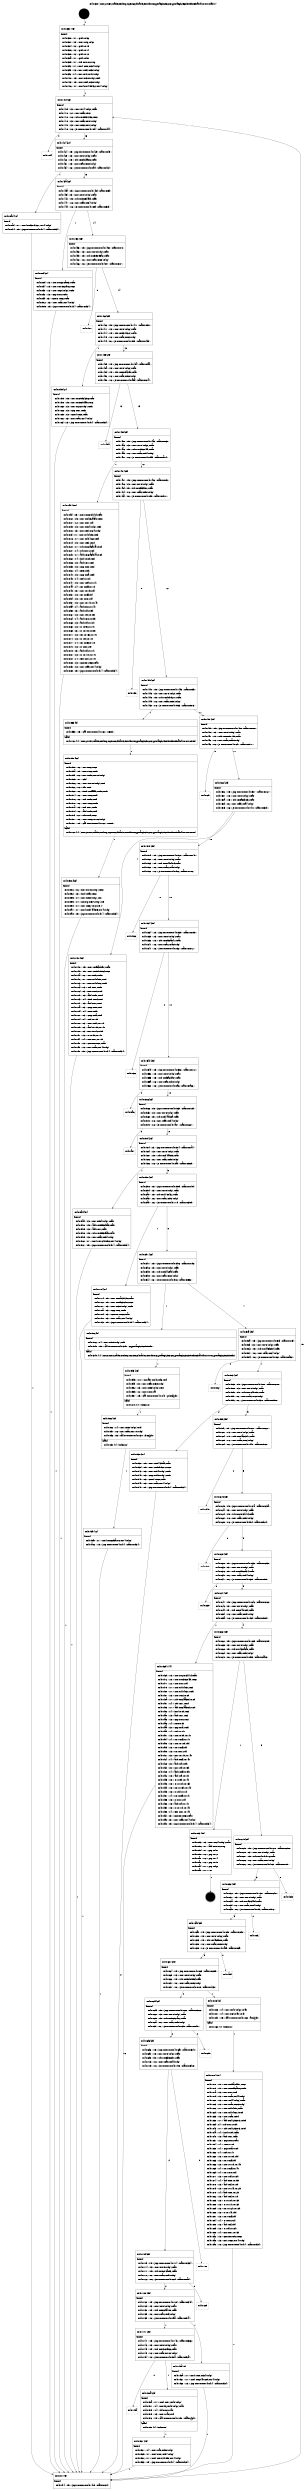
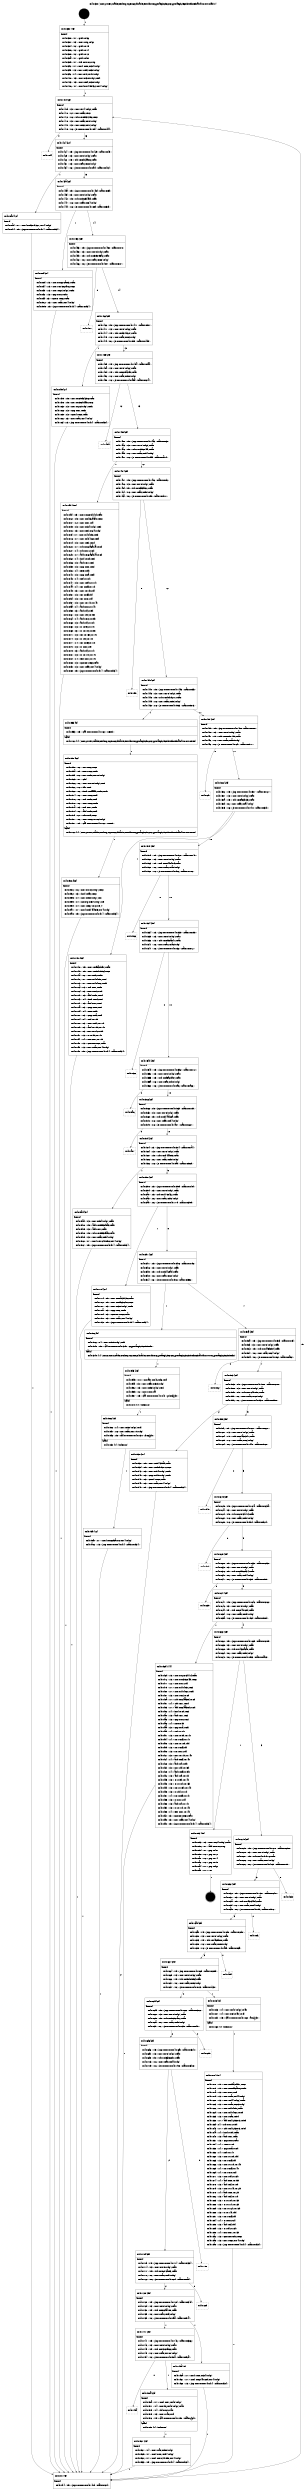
edge "0x401d6d [144]" -> "0x401f14 [5]": label " 16" -> " 1"
